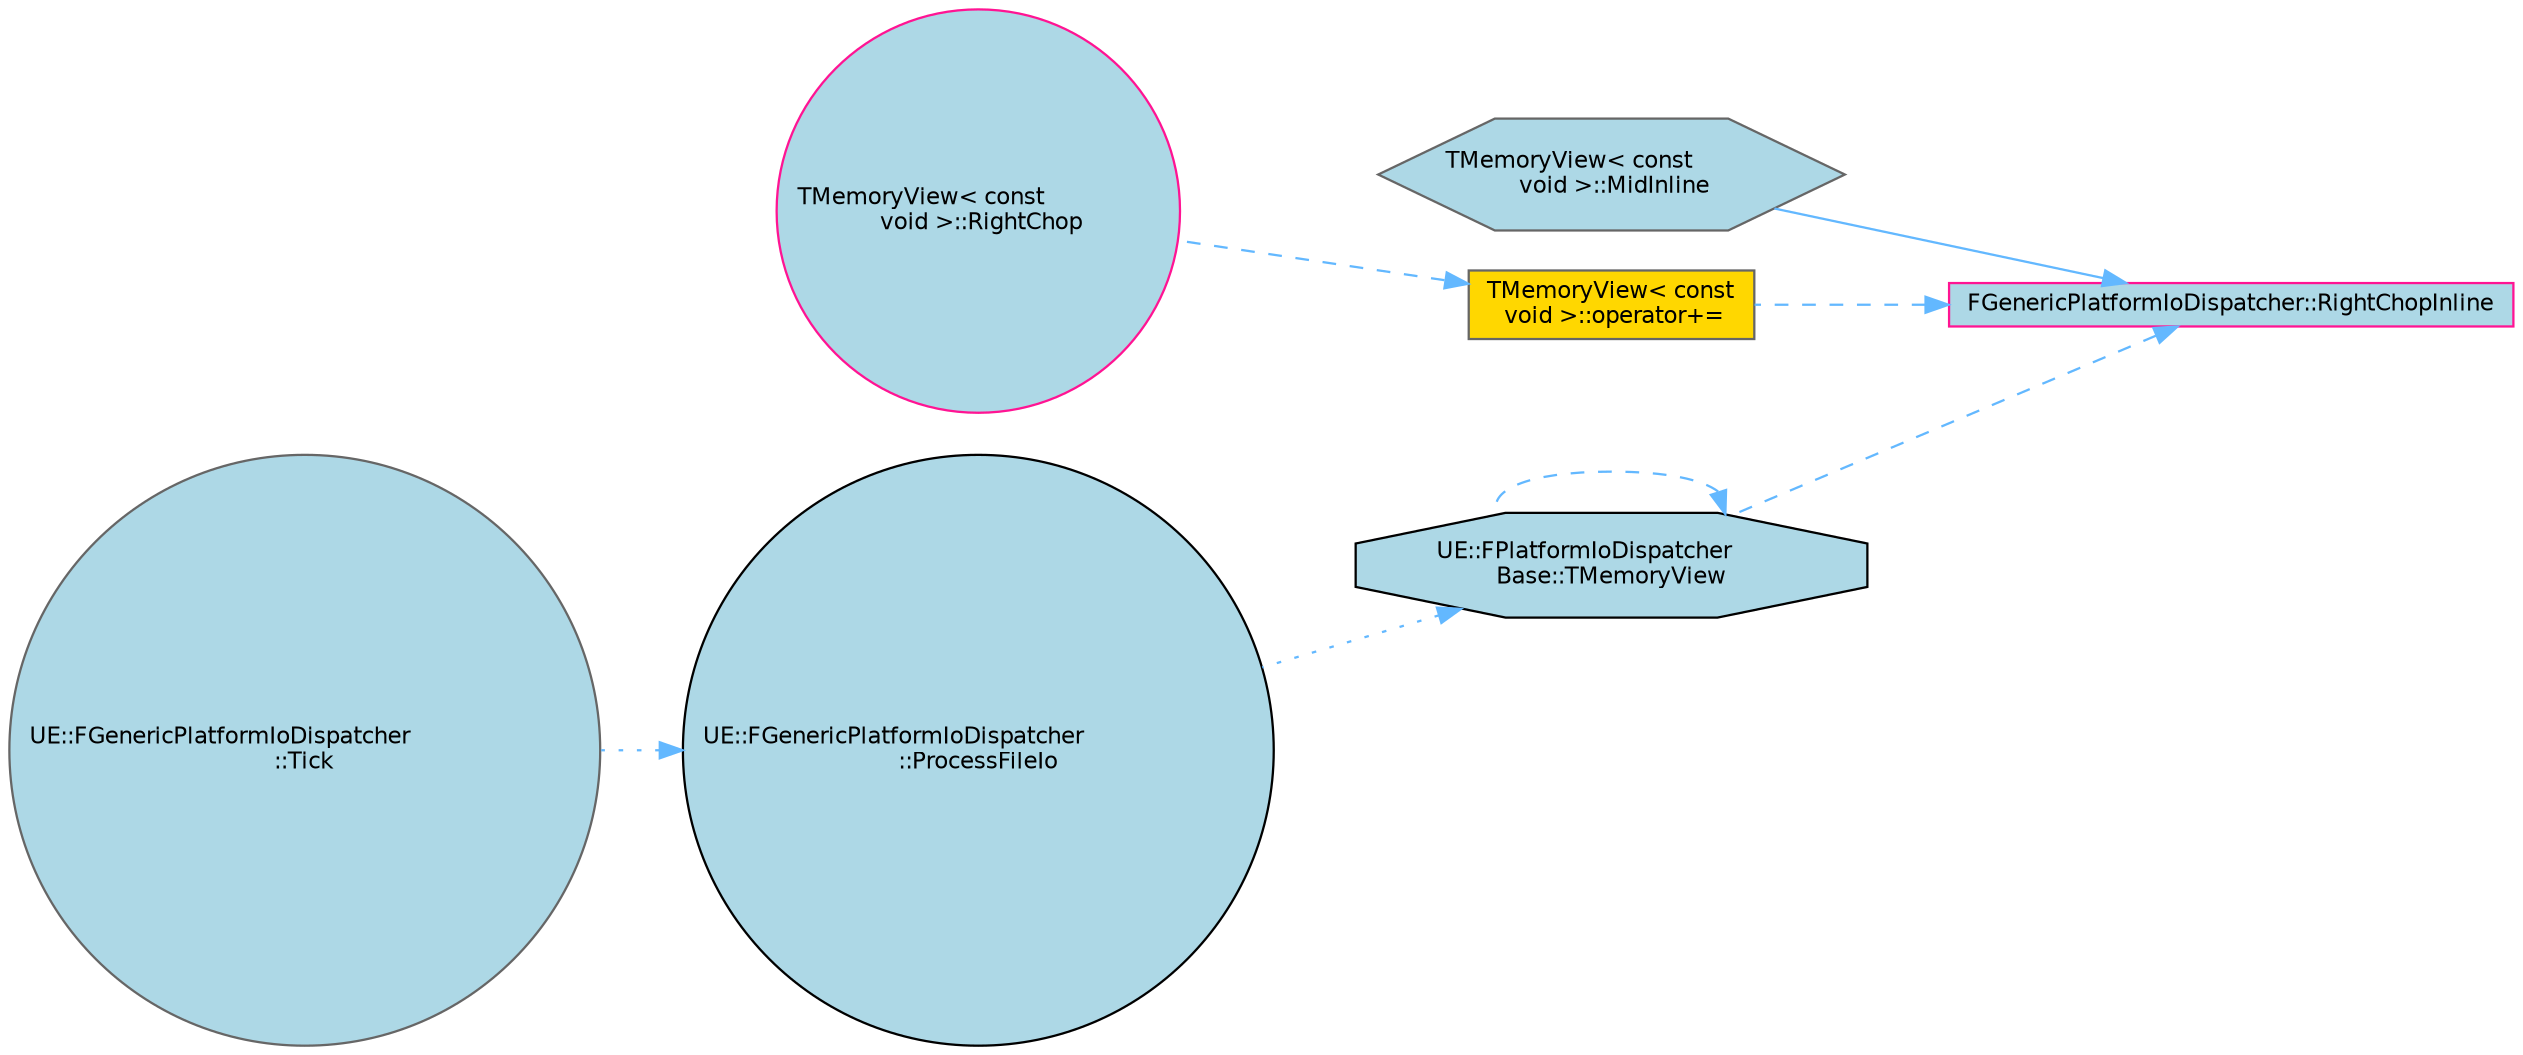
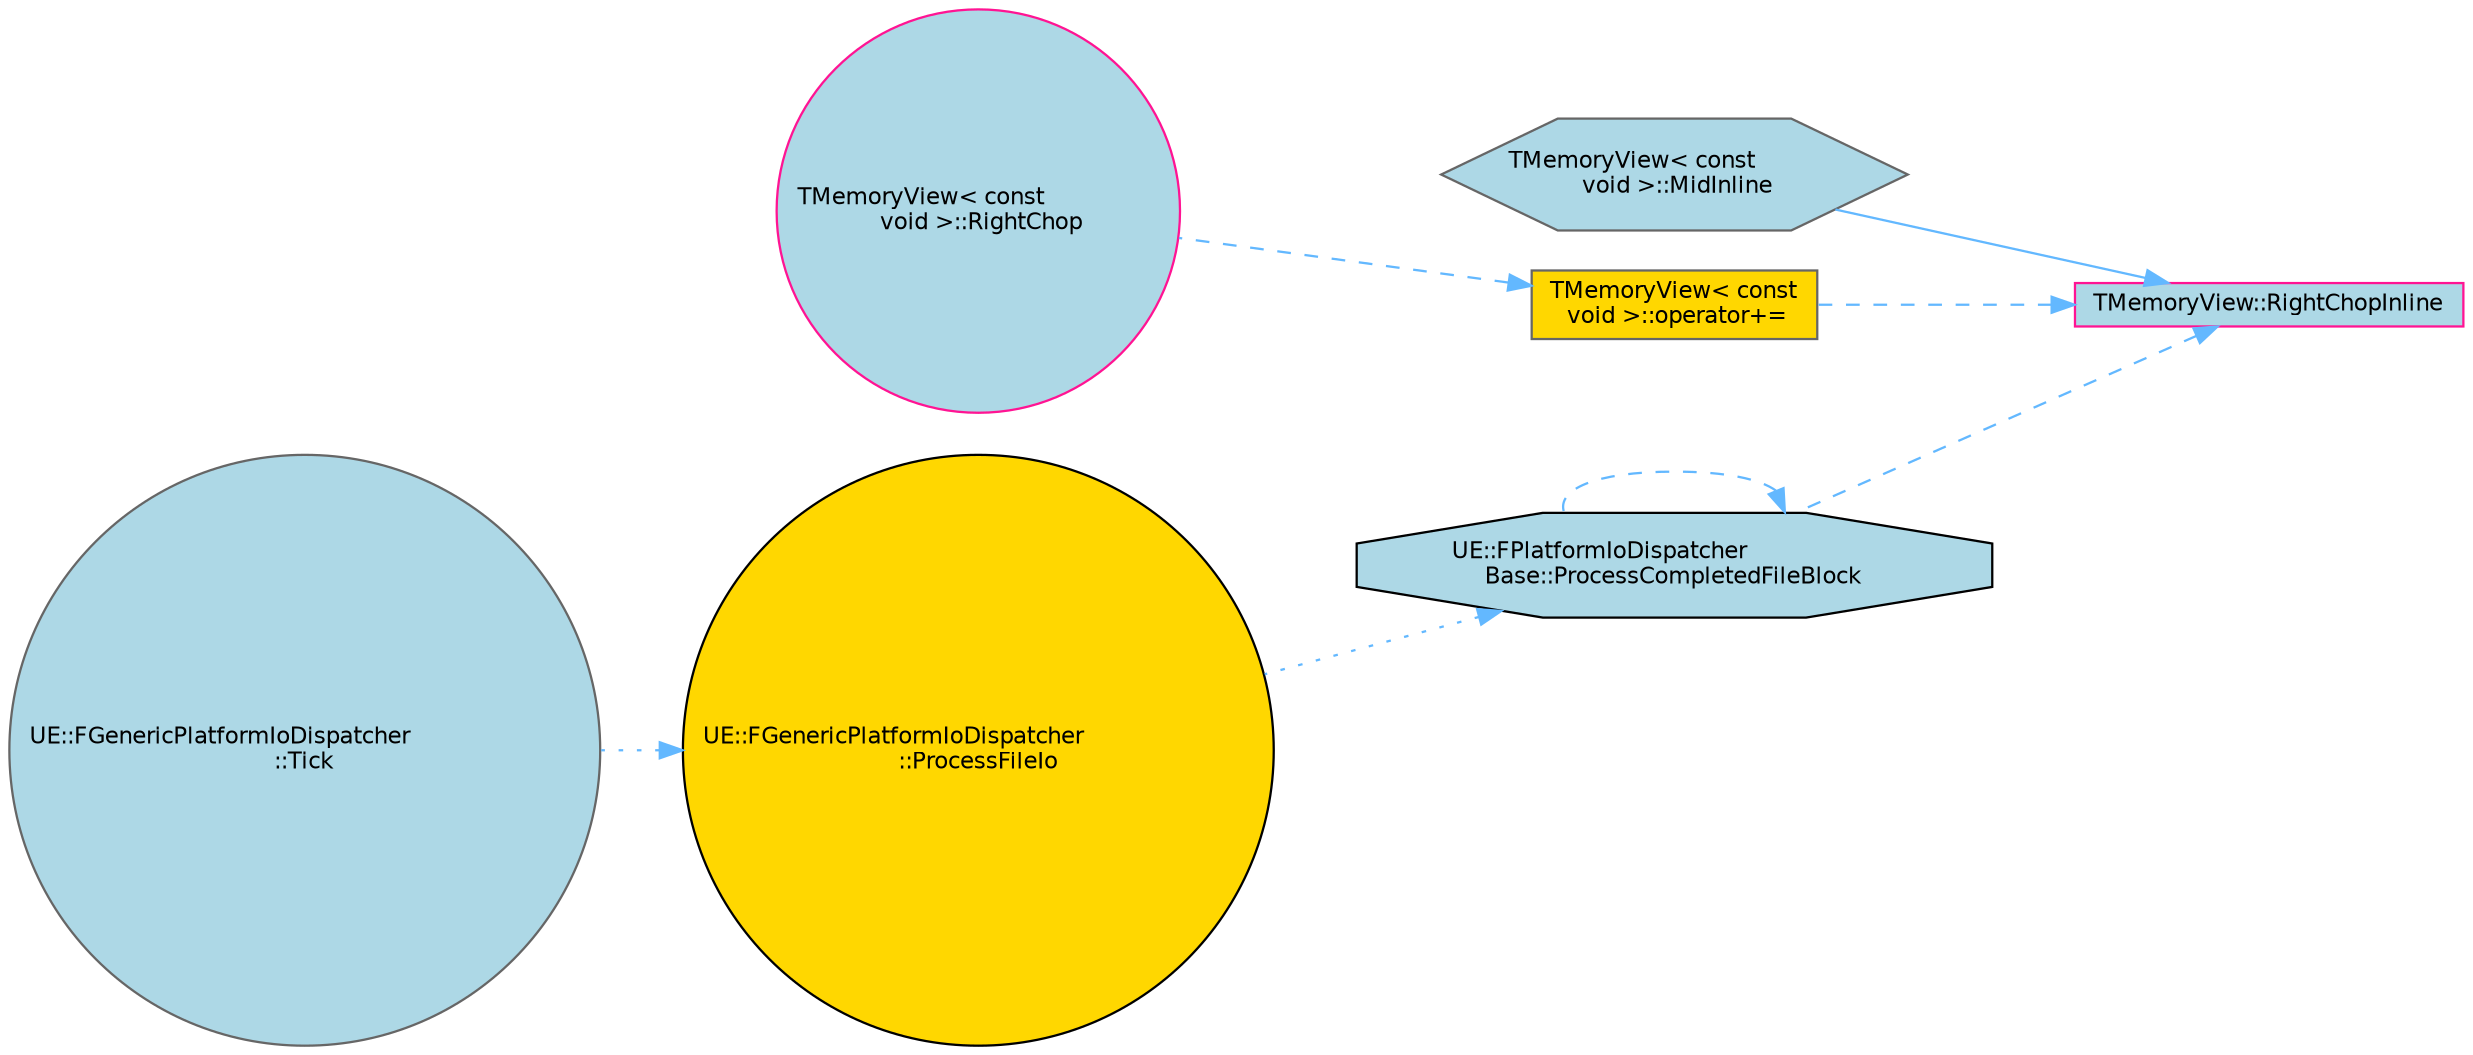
node "FGenericPlatformIoDispatcher::RightChopInline": label "FGenericPlatformIoDispatcher::RightChopInline" -> "TMemoryView::RightChopInline"
node "UE::FPlatformIoDispatcher Base::TMemoryView": label "UE::FPlatformIoDispatcher Base::TMemoryView" -> "UE::FPlatformIoDispatcher Base::ProcessCompletedFileBlock"
node "UE::FGenericPlatformIoDispatcher ::ProcessFileIo": fillcolor lightblue -> gold
